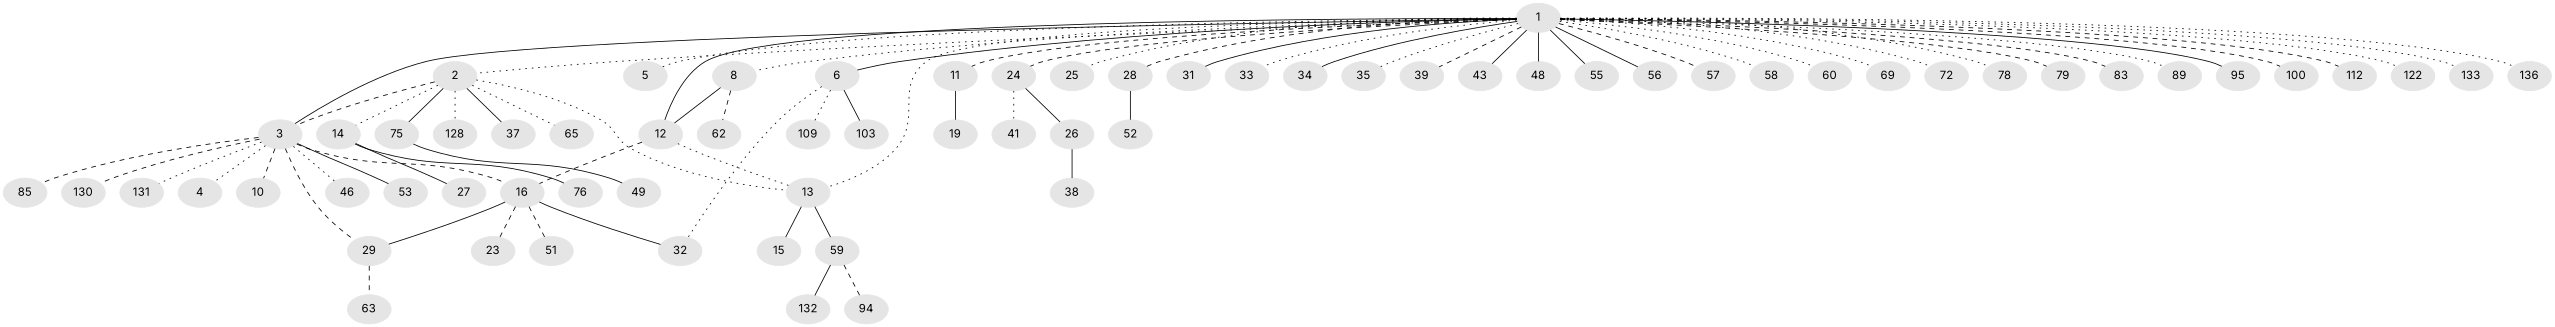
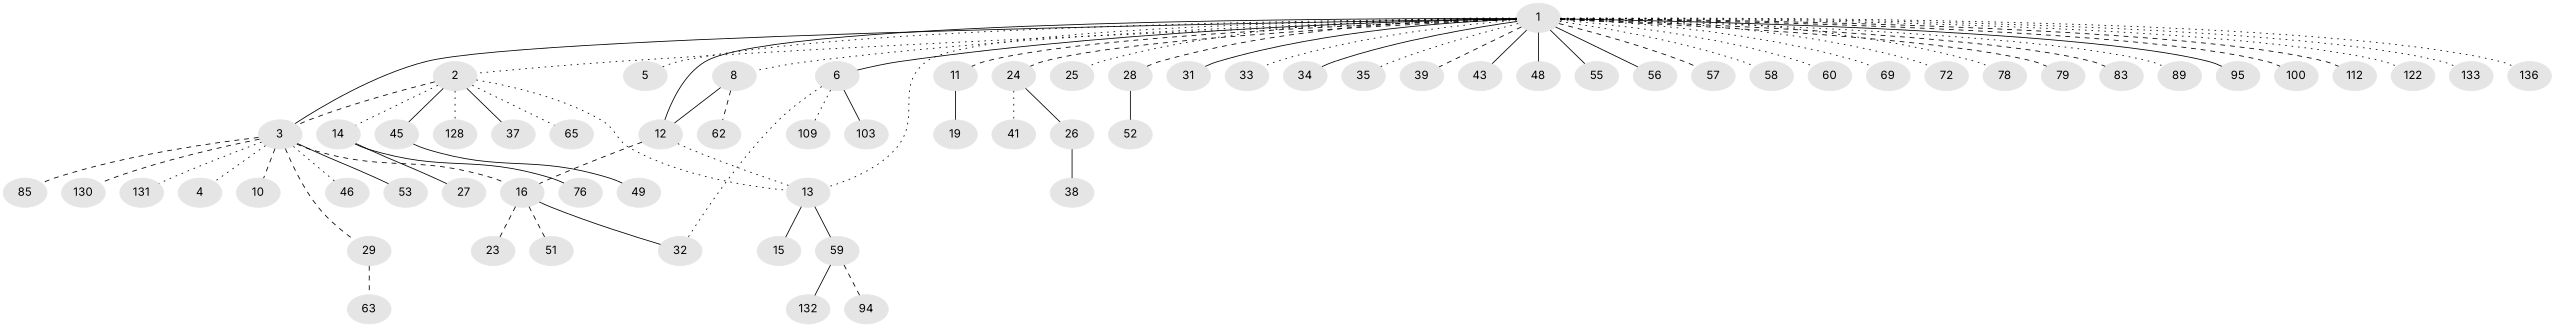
node "75": label "75" -> "45"
edge "16" -- "29": removed
